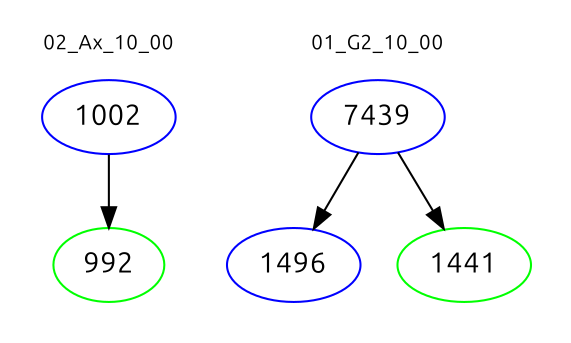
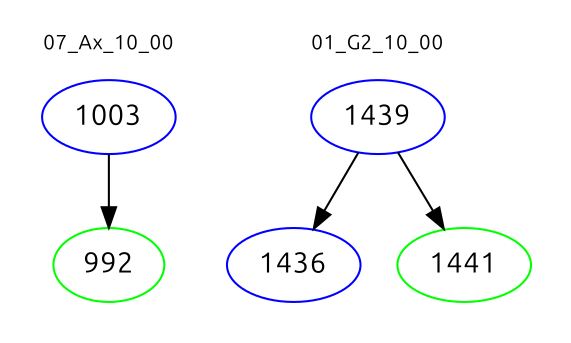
cluster "02_Ax_10_00": label "02_Ax_10_00" -> "07_Ax_10_00"
node "1002": label "1002" -> "1003"
node "7439": label "7439" -> "1439"
node "1496": label "1496" -> "1436"
